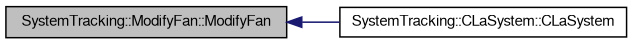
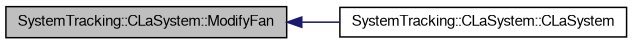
node "SystemTracking::ModifyFan::ModifyFan": label "SystemTracking::ModifyFan::ModifyFan" -> "SystemTracking::CLaSystem::ModifyFan"
